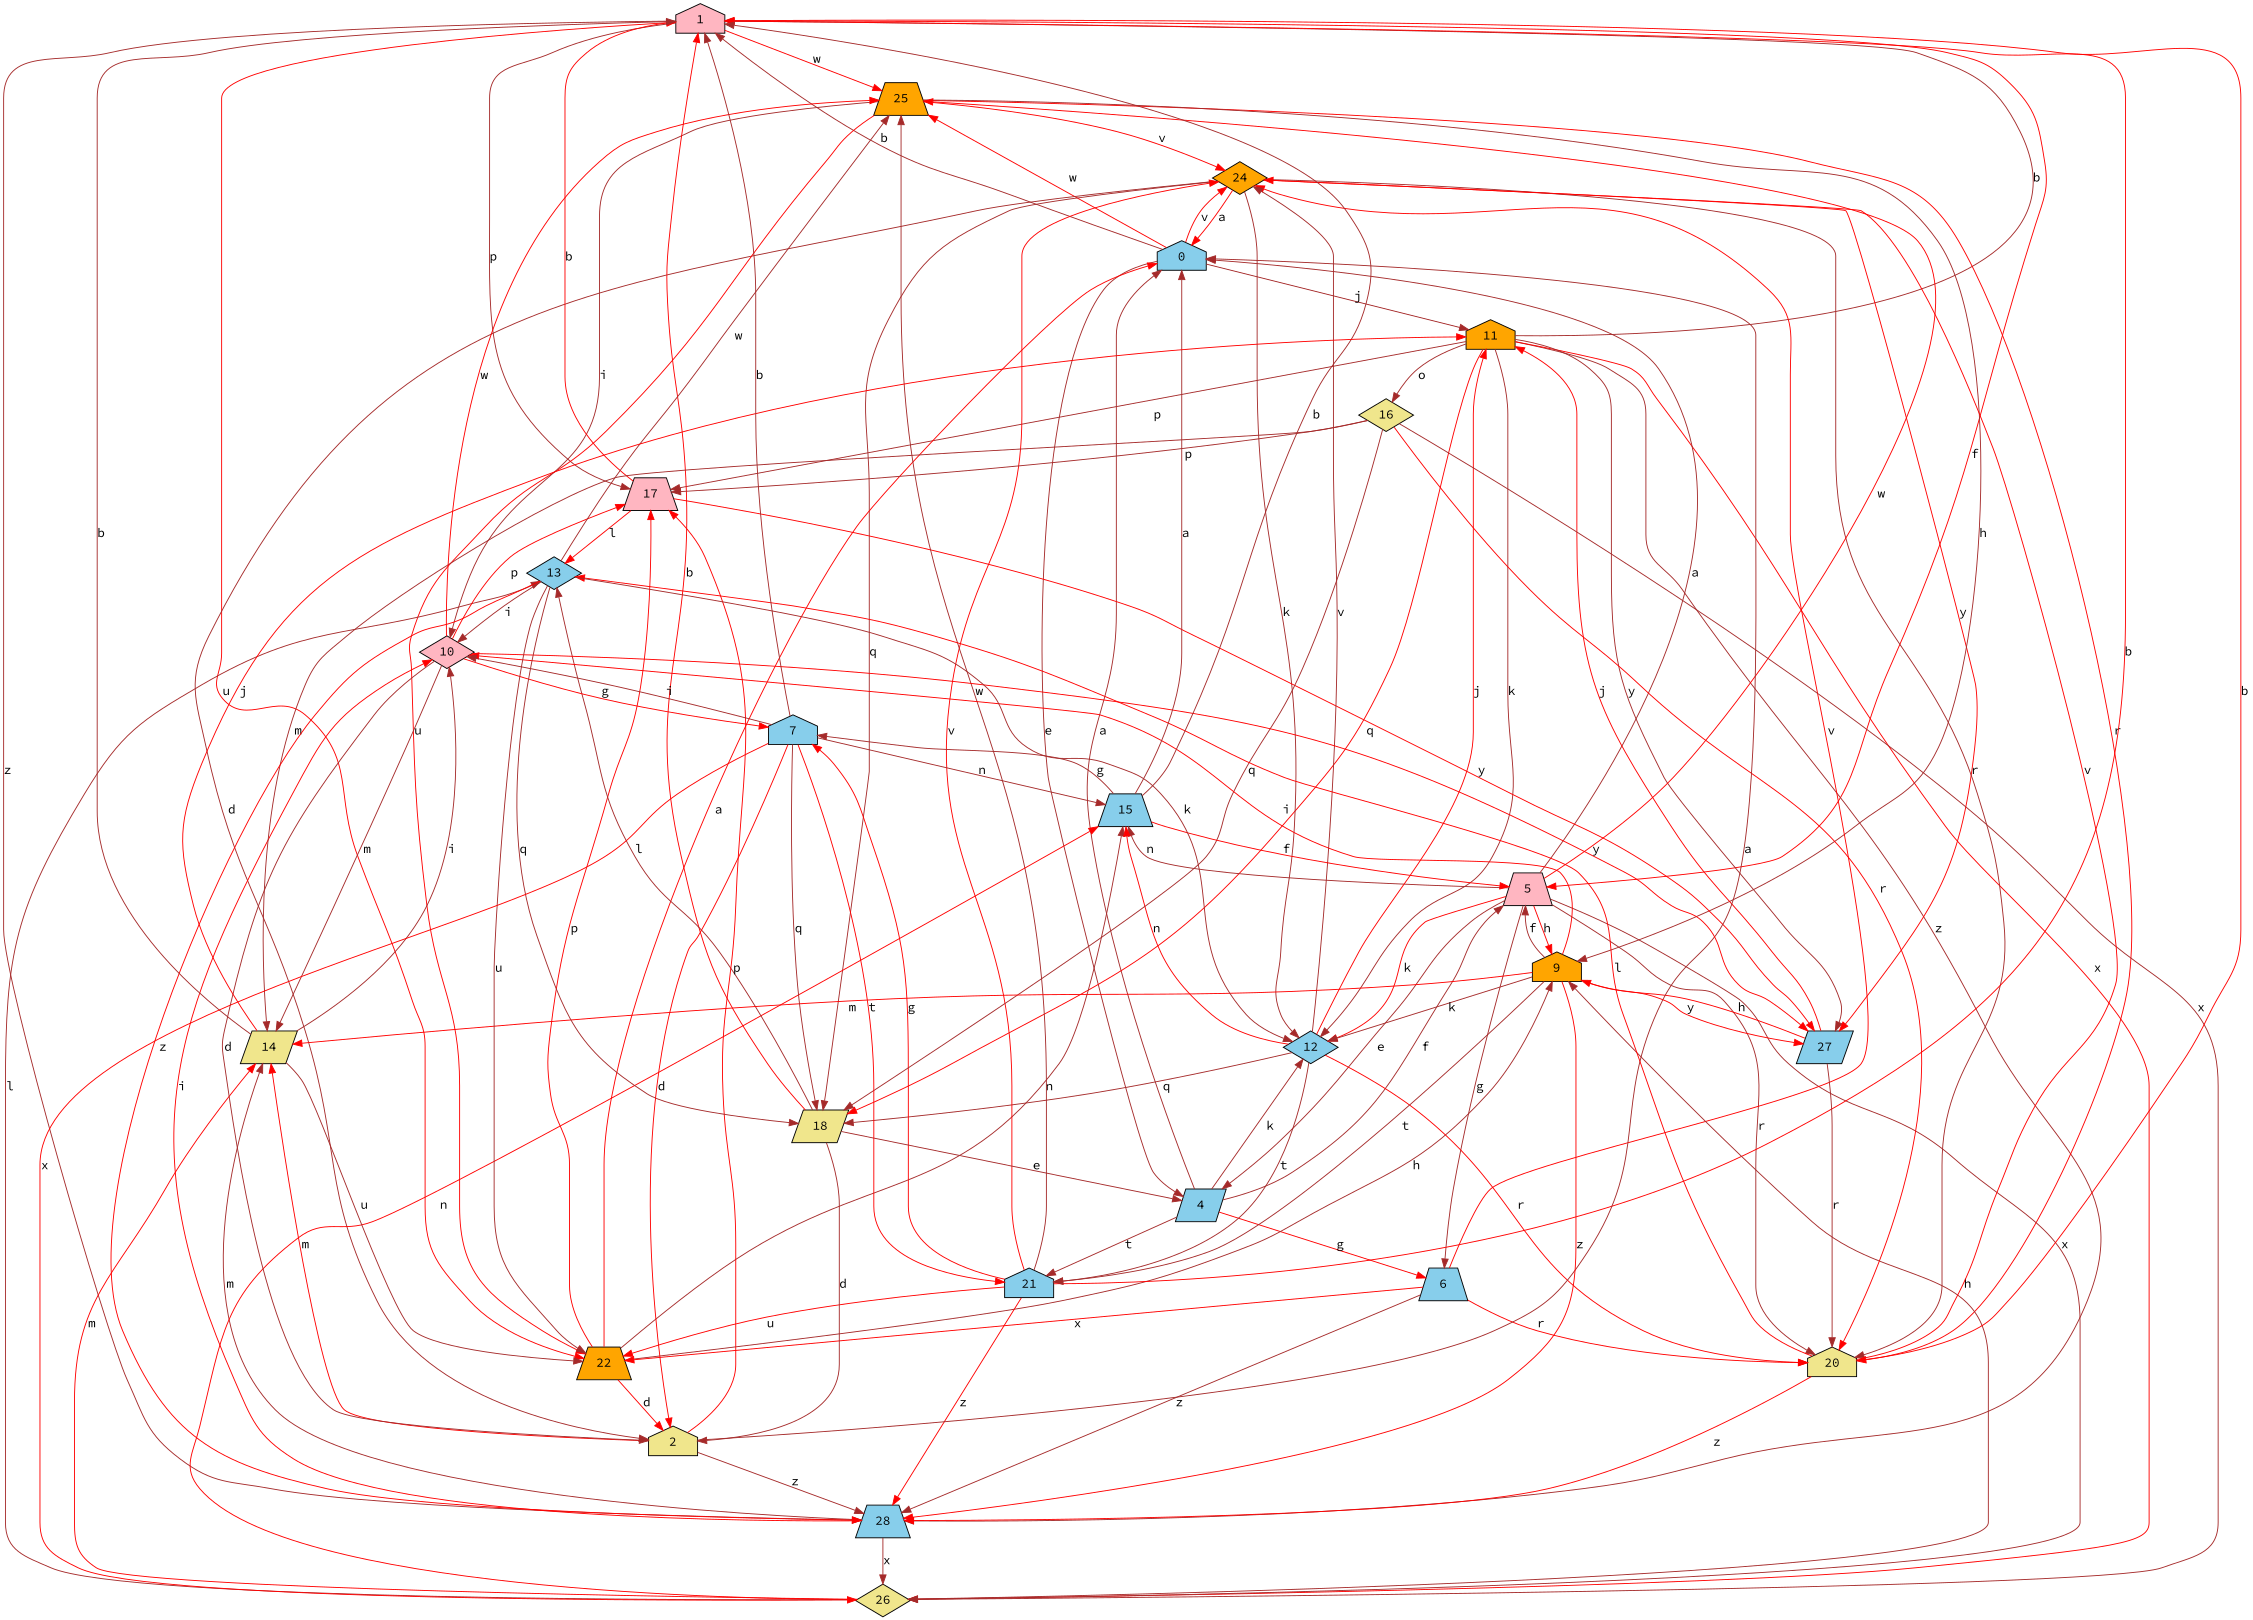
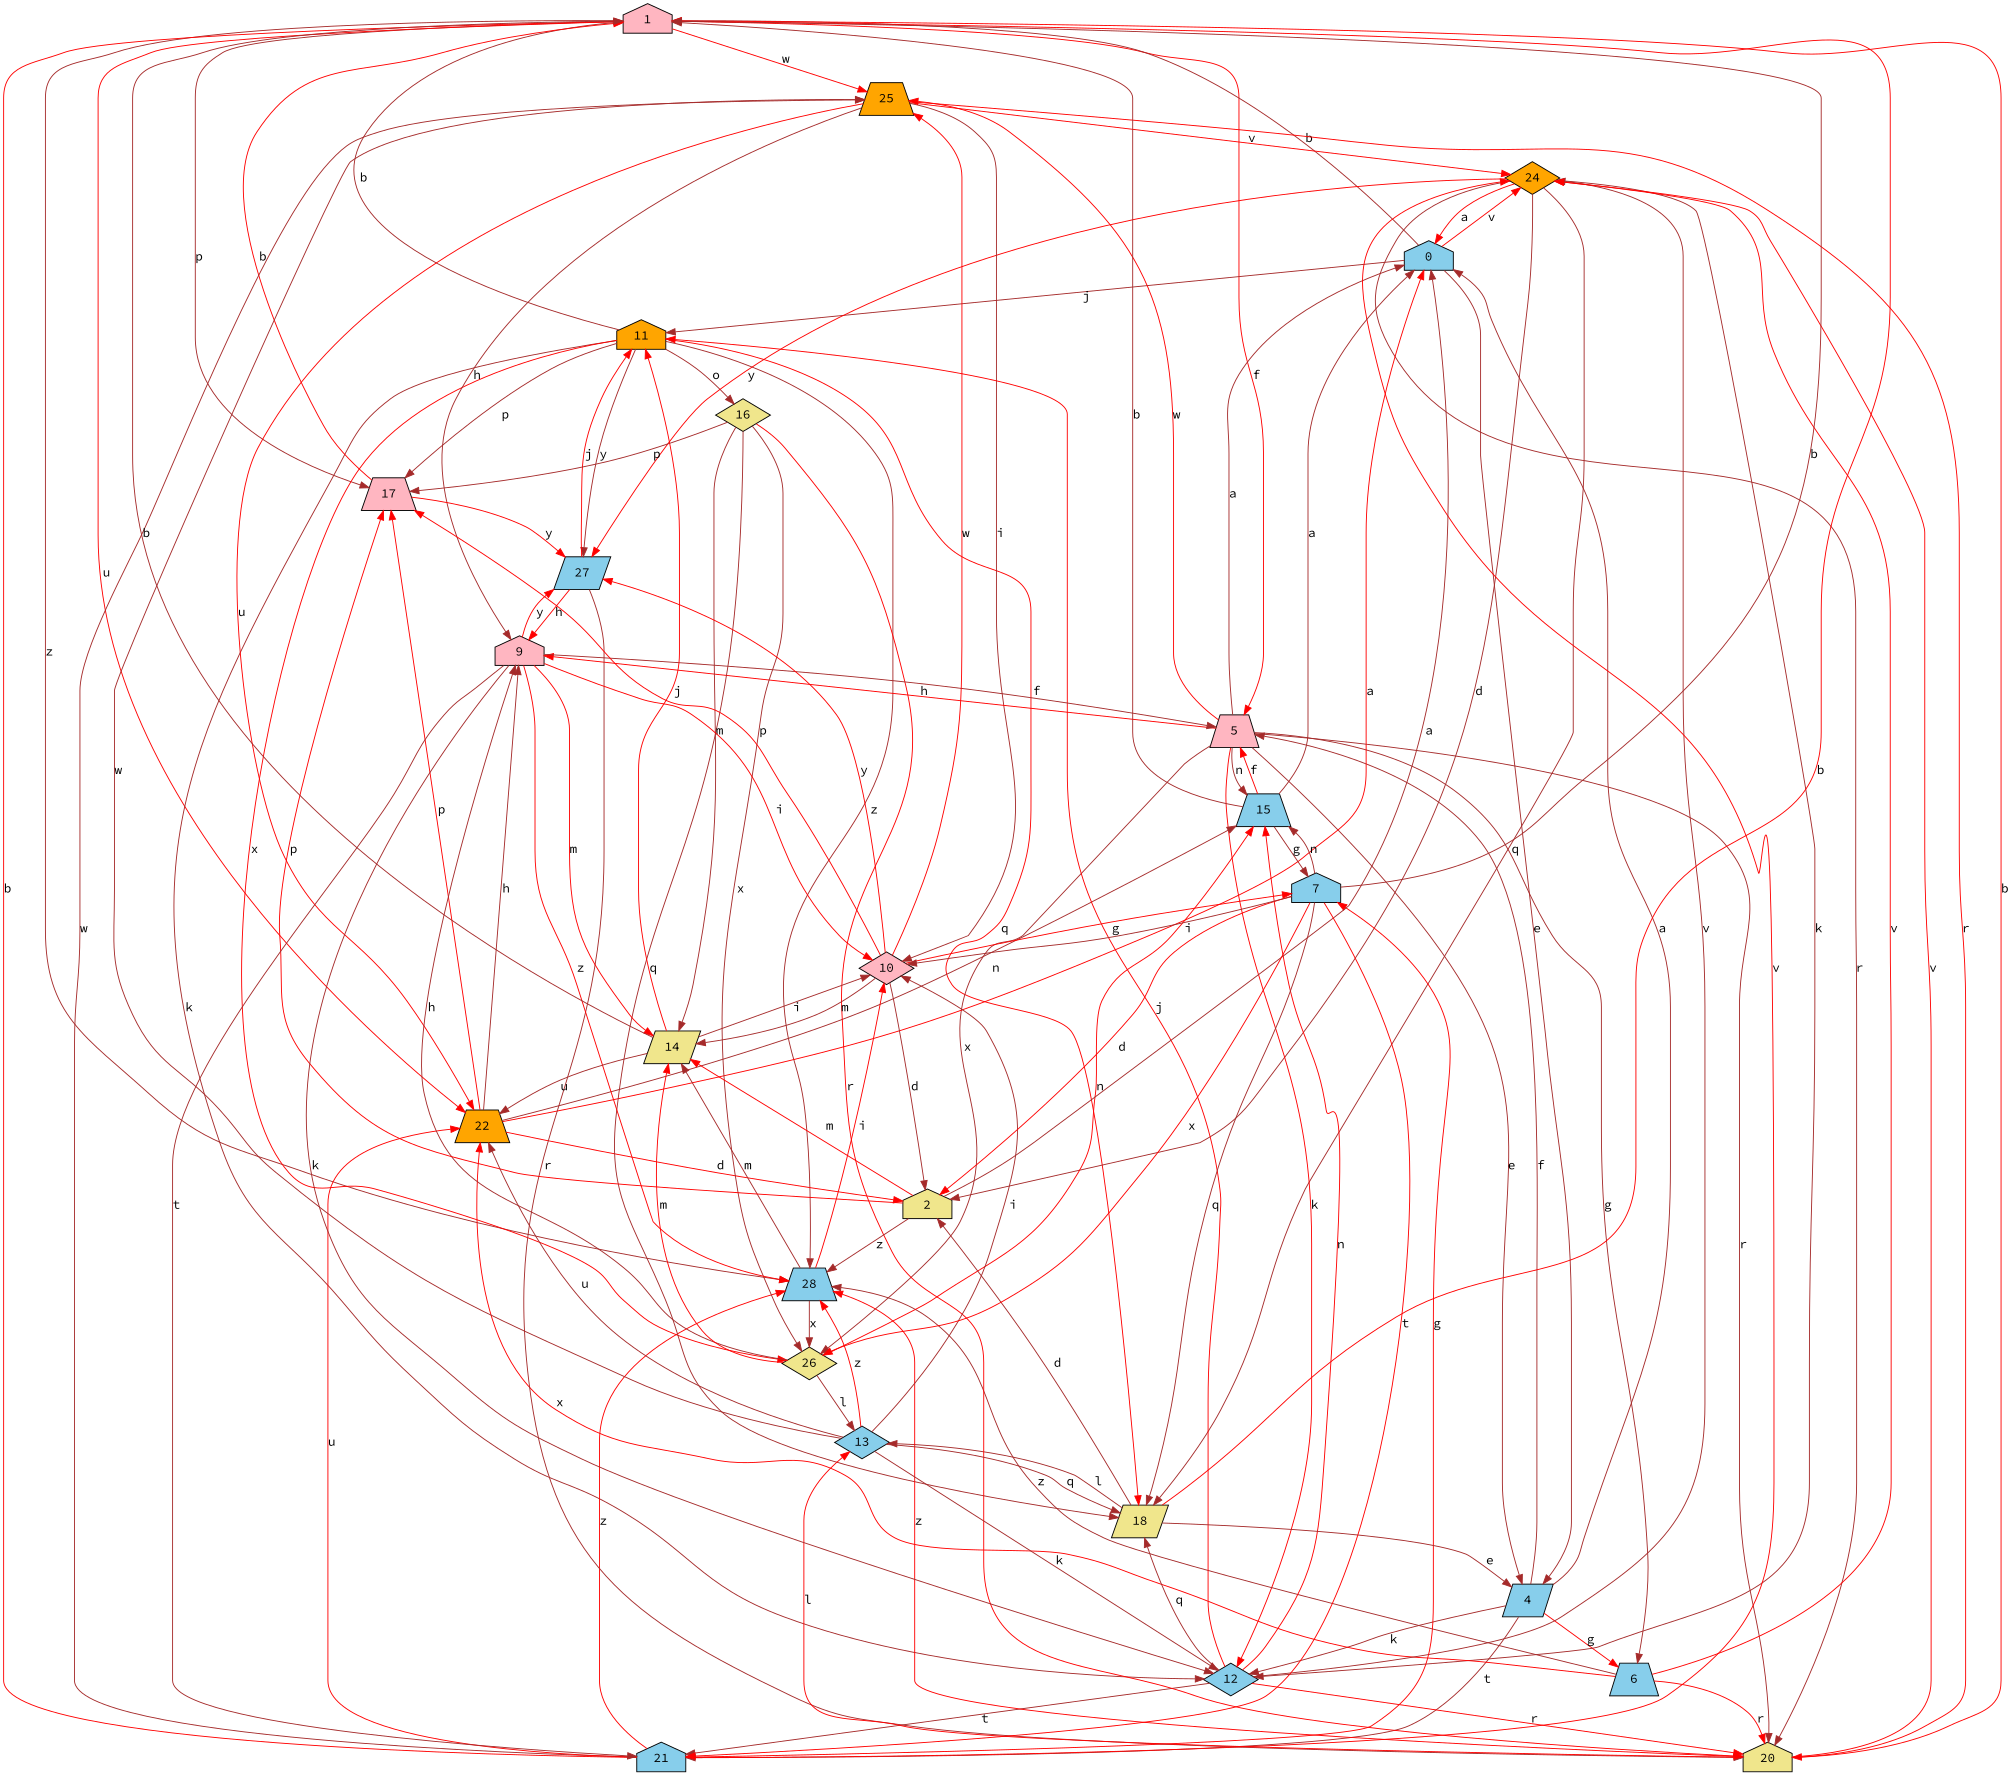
edge "0" -> "25": removed, label "w"
edge "17" -> "13": removed, label "l"
node "9": fillcolor orange -> lightpink
